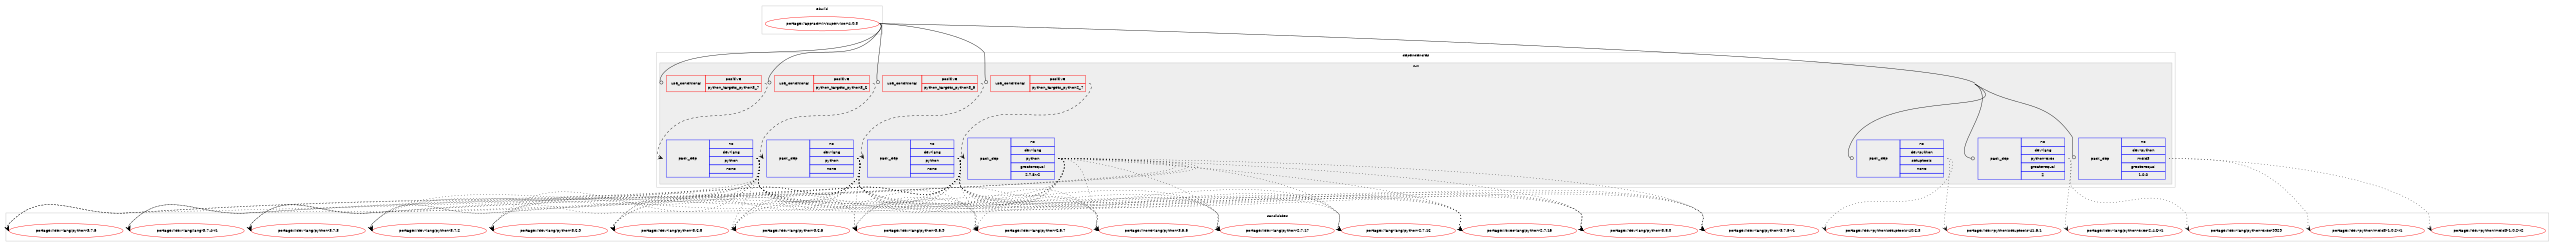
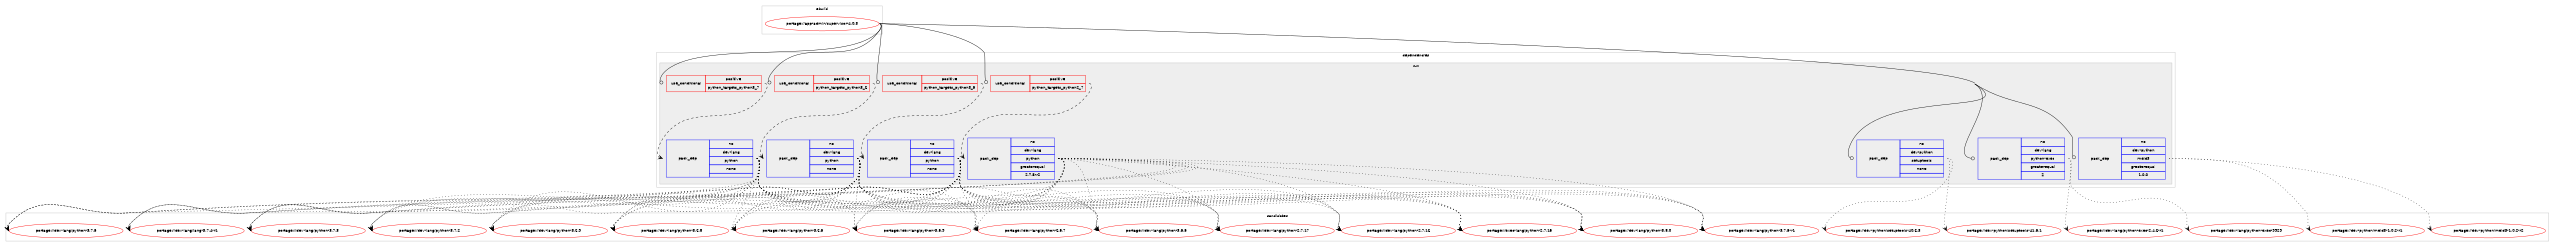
node "portage://none-lang/python-3.5.5": label "portage://none-lang/python-3.5.5" -> "portage://dev-lang/python-3.5.5"
node "portage://lang-lang/python-2.7.16": label "portage://lang-lang/python-2.7.16" -> "portage://dev-lang/python-2.7.16"
